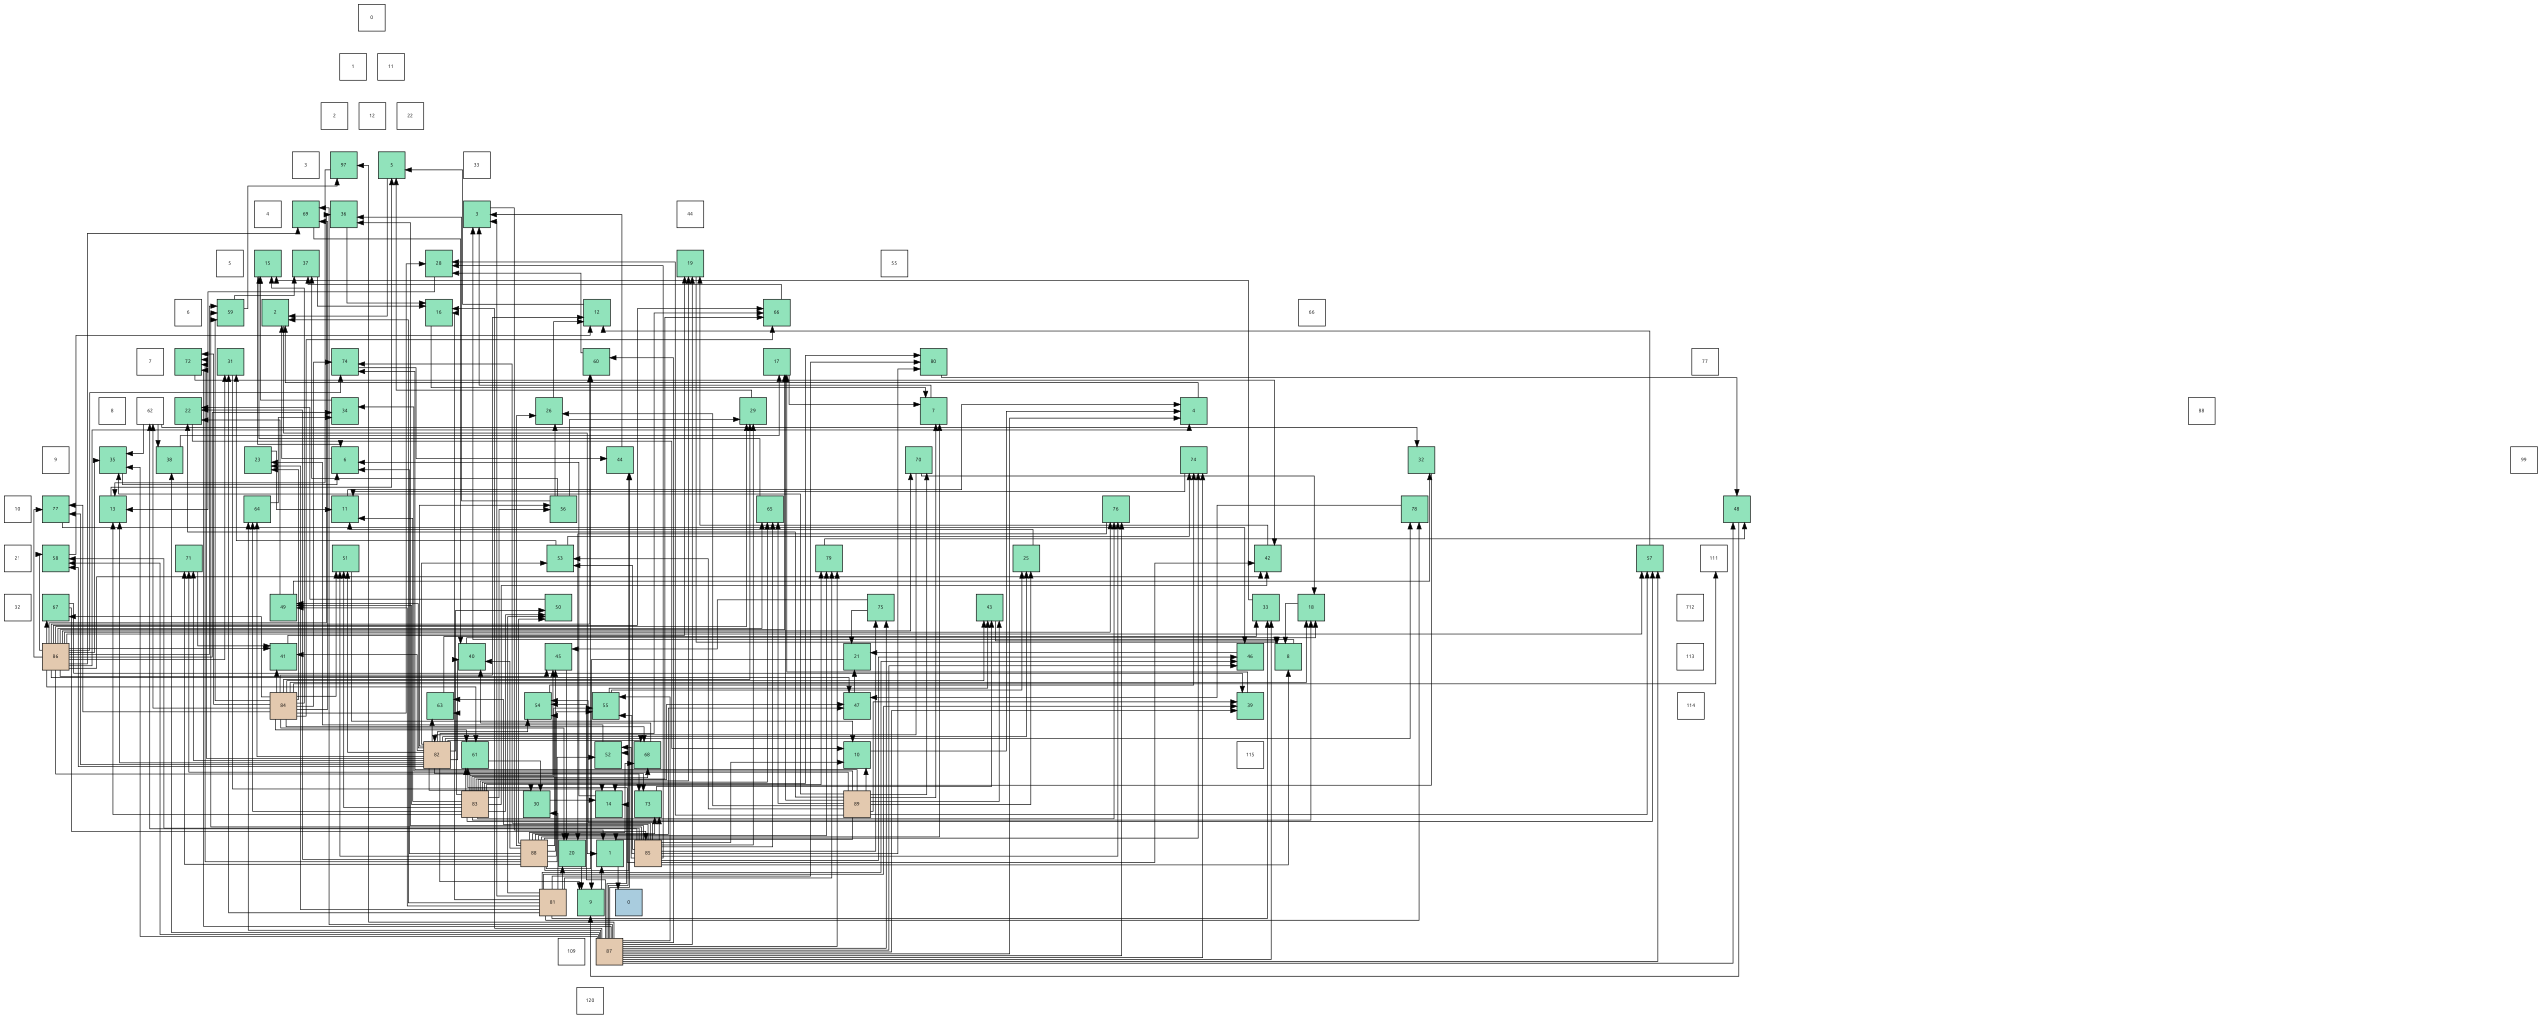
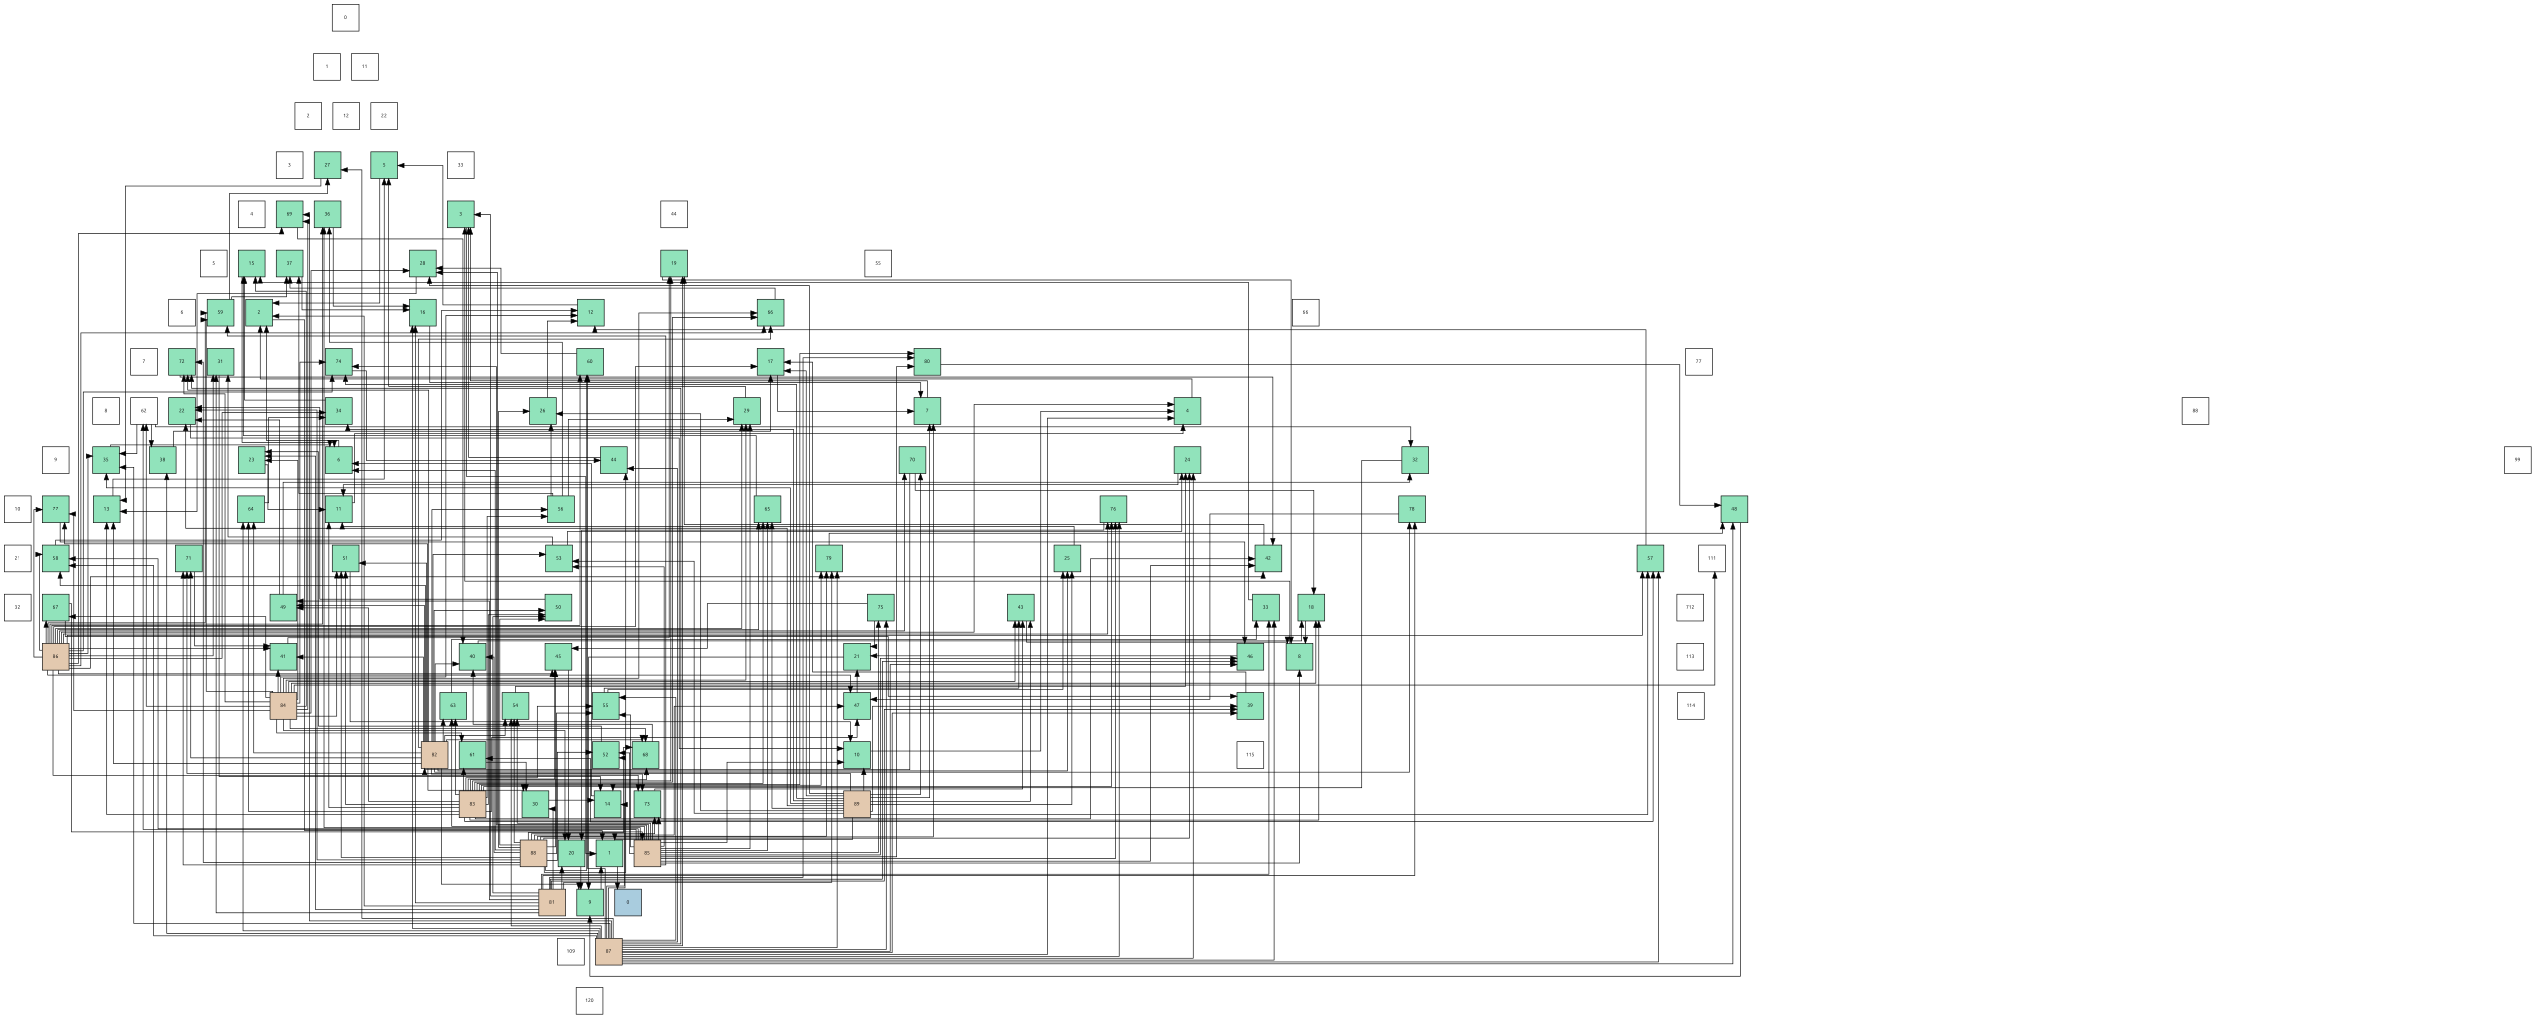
node "97": label "97" -> "27"
edge "86" -> "61": removed
